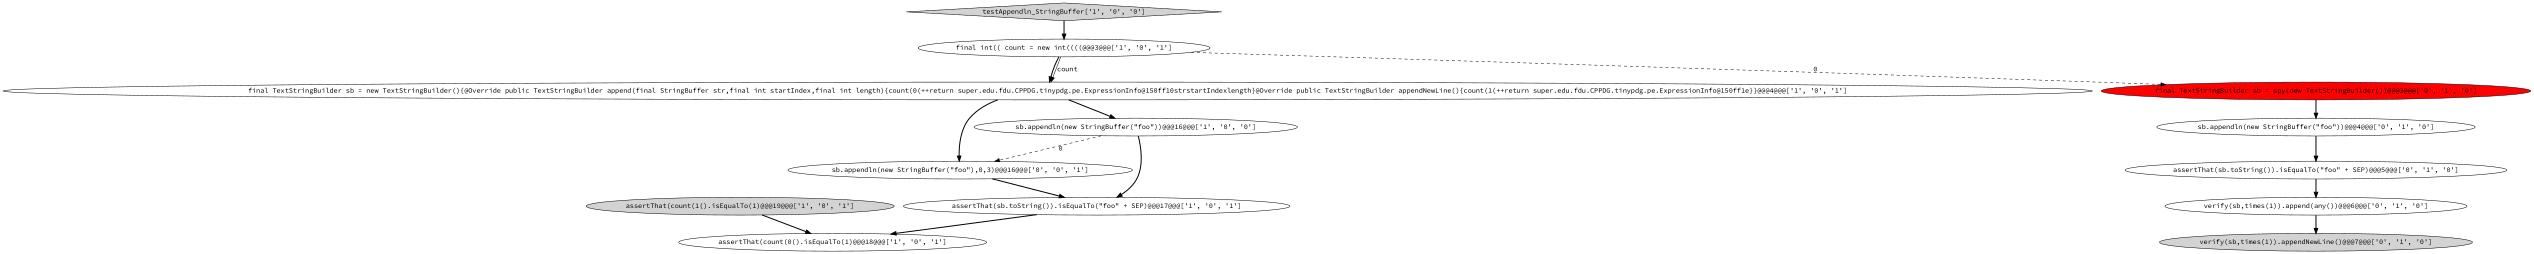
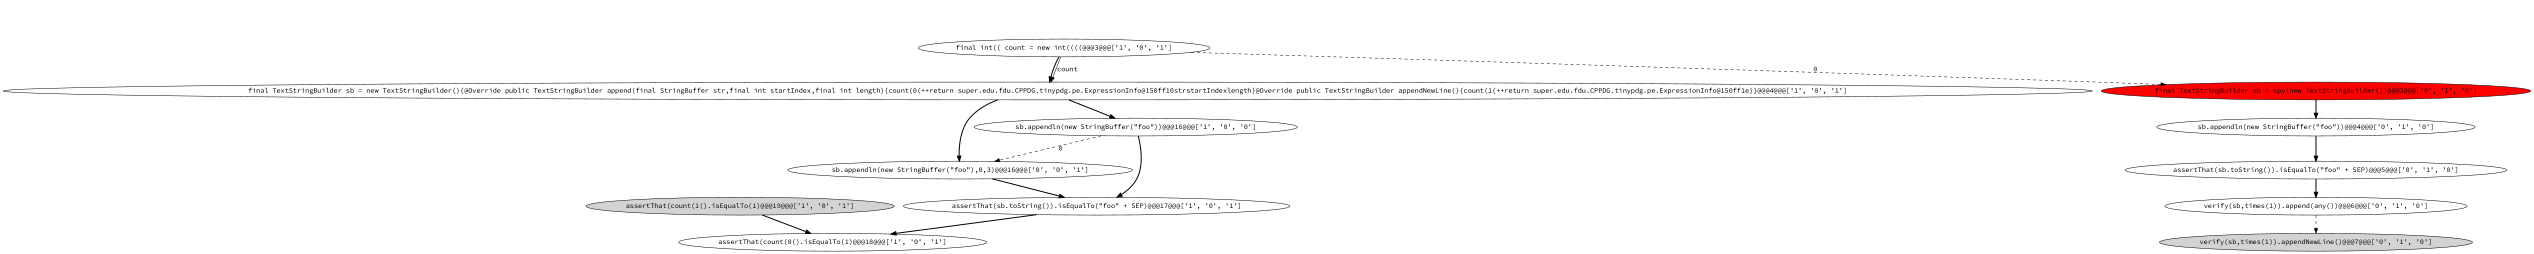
node "testAppendln_StringBuffer['1', '0', '0']": removed
edge "verify(sb,times(1)).append(any())@@@6@@@['0', '1', '0']" -> "verify(sb,times(1)).appendNewLine()@@@7@@@['0', '1', '0']": style bold -> dashed
